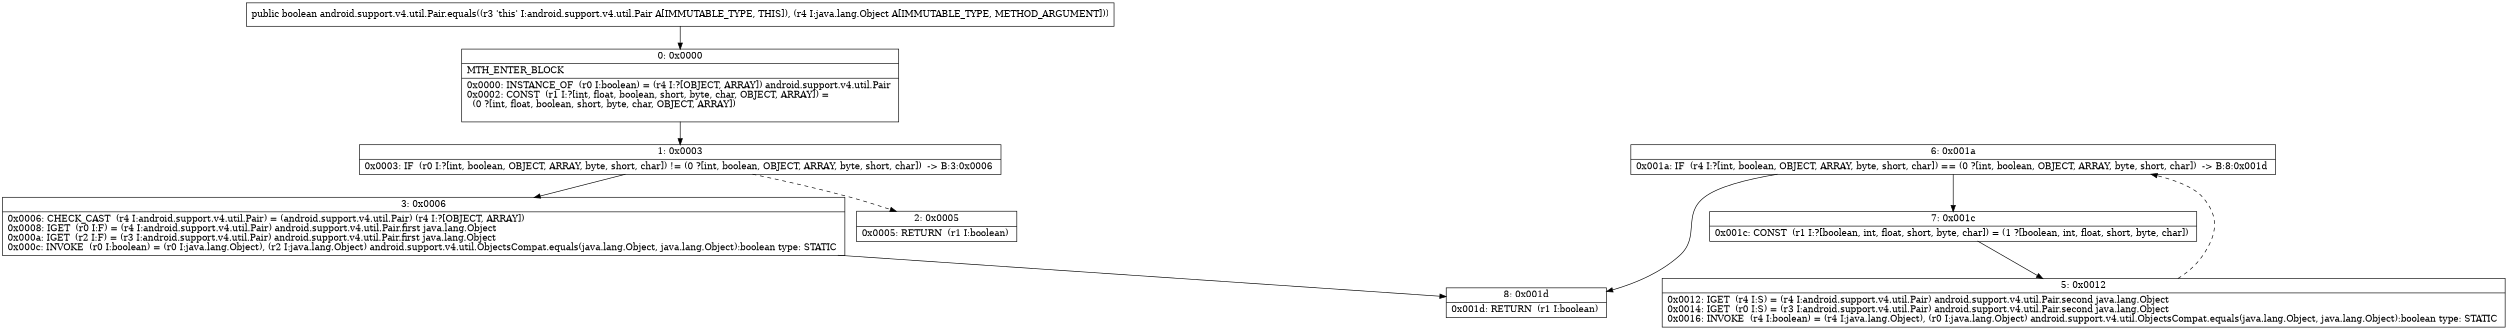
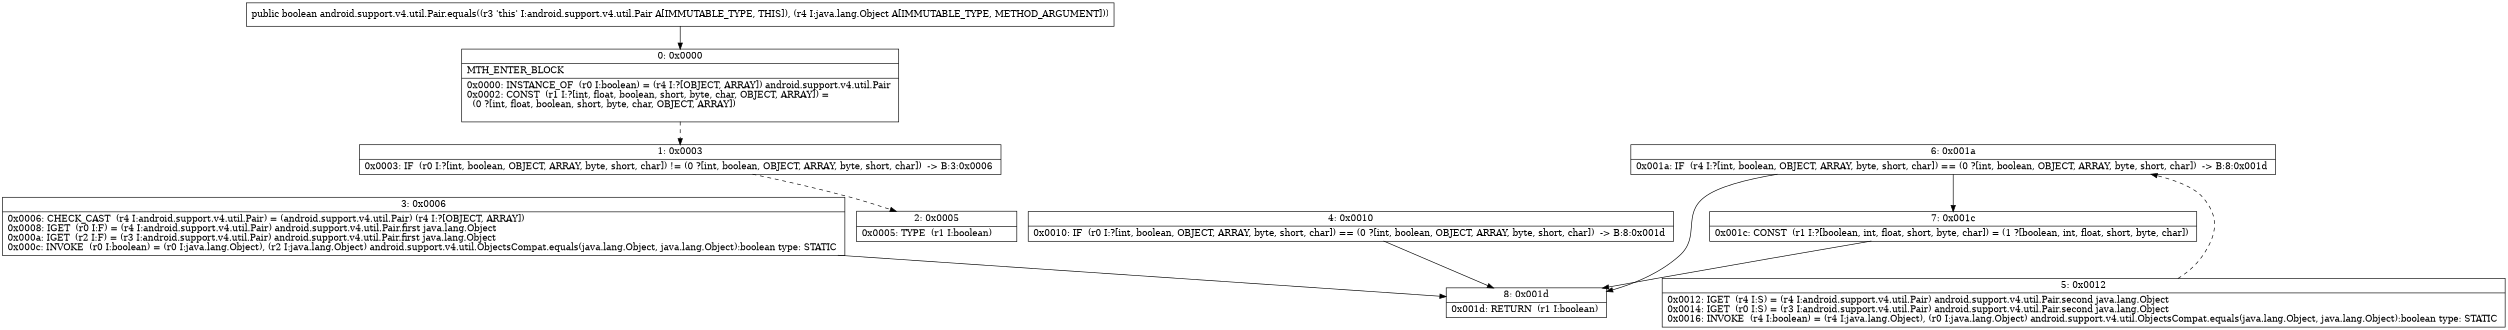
edge "0: 0x0000" -> "1: 0x0003": style solid -> dashed
edge "1: 0x0003" -> "3: 0x0006": removed
node "4: 0x0010": added
node "2: 0x0005": text "0x0005: RETURN  (r1 I:boolean)" -> "0x0005: TYPE  (r1 I:boolean)"
edge "7: 0x001c" -> "5: 0x0012": now "7: 0x001c" -> "8: 0x001d"
